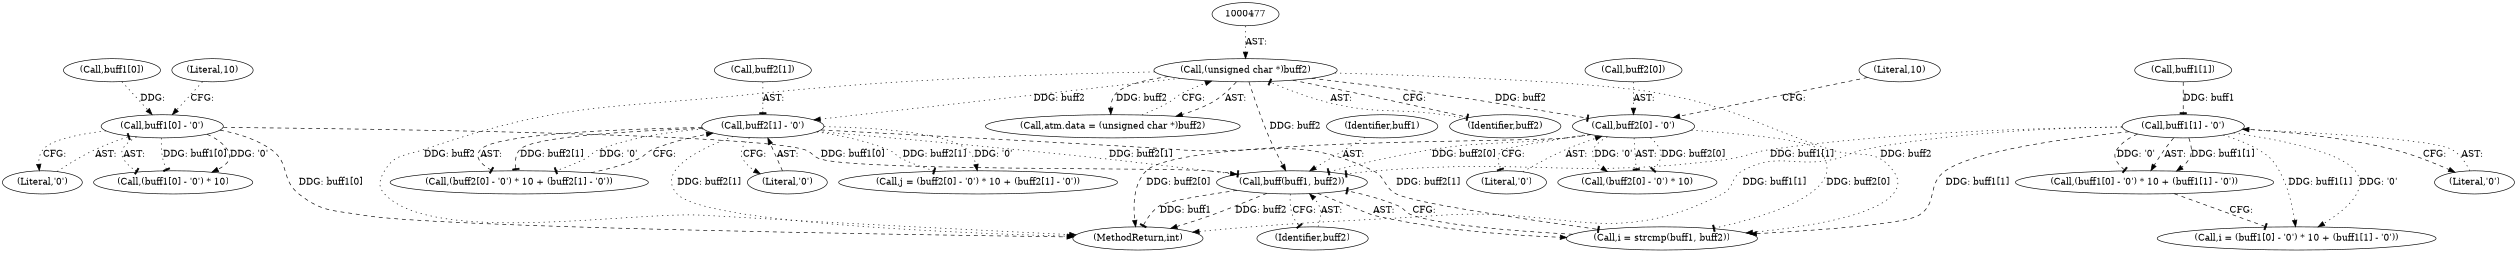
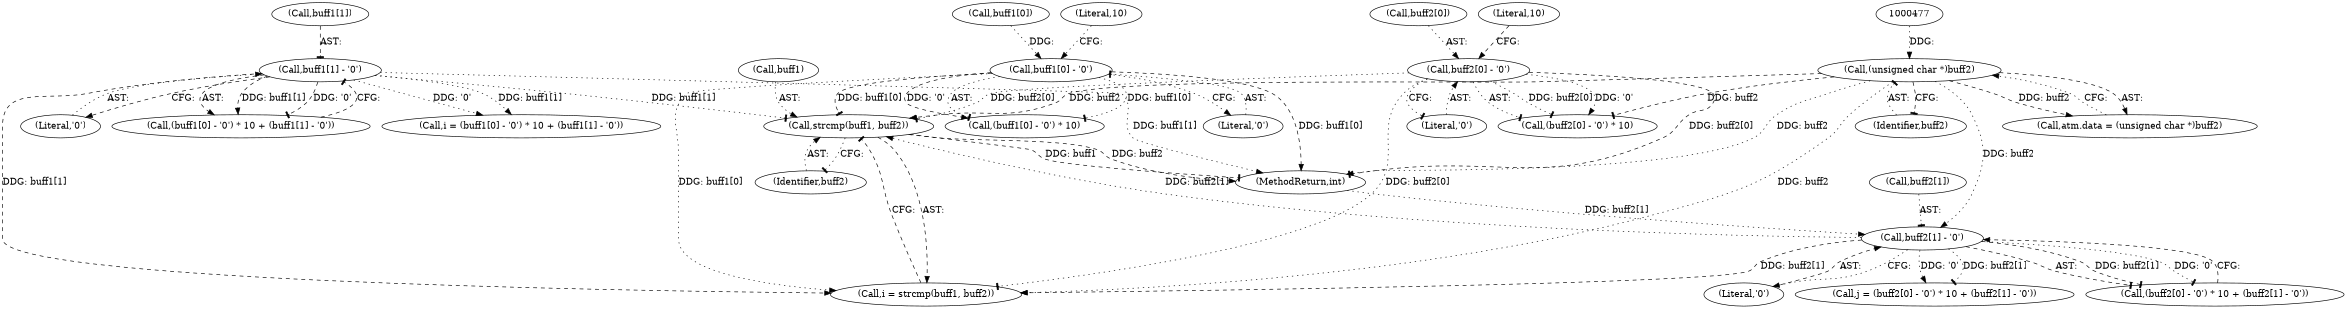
edge "1000477" -> "(Call,(unsigned char *)buff2)": label "AST: " -> "DDG: "
edge "(Call,(unsigned char *)buff2)" -> "(Call,buff2[0] - '0')": now "(Call,(unsigned char *)buff2)" -> "(Call,(buff2[0] - '0') * 10)"
edge "(Call,buff1[0] - '0')" -> "(Call,i = strcmp(buff1, buff2))": added, label "DDG: buff1[0]"
edge "(Call,buff1[1])" -> "(Call,buff1[1] - '0')": label "DDG: buff1" -> "AST: "
node "(Identifier,buff1)": label "(Identifier,buff1)" -> "(Call,buff1)"
edge "(Call,buff2[0] - '0')" -> "(MethodReturn,int)": arrowhead normal -> tee
edge "(Call,buff2[1] - '0')" -> "(Call,i = strcmp(buff1, buff2))": arrowhead tee -> normal
node "(Call,buff(buff1, buff2))": label "(Call,buff(buff1, buff2))" -> "(Call,strcmp(buff1, buff2))"
edge "(Call,(buff1[0] - '0') * 10 + (buff1[1] - '0'))" -> "(Call,i = (buff1[0] - '0') * 10 + (buff1[1] - '0'))": now "(Call,(buff1[0] - '0') * 10 + (buff1[1] - '0'))" -> "(Call,buff1[1] - '0')"
edge "(Call,buff2[1] - '0')" -> "(MethodReturn,int)": reversed
